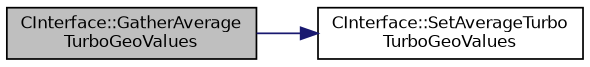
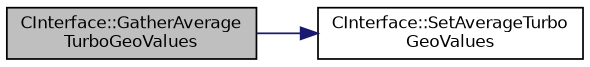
node "CInterface::SetAverageTurbo TurboGeoValues": label "CInterface::SetAverageTurbo TurboGeoValues" -> "CInterface::SetAverageTurbo GeoValues"
